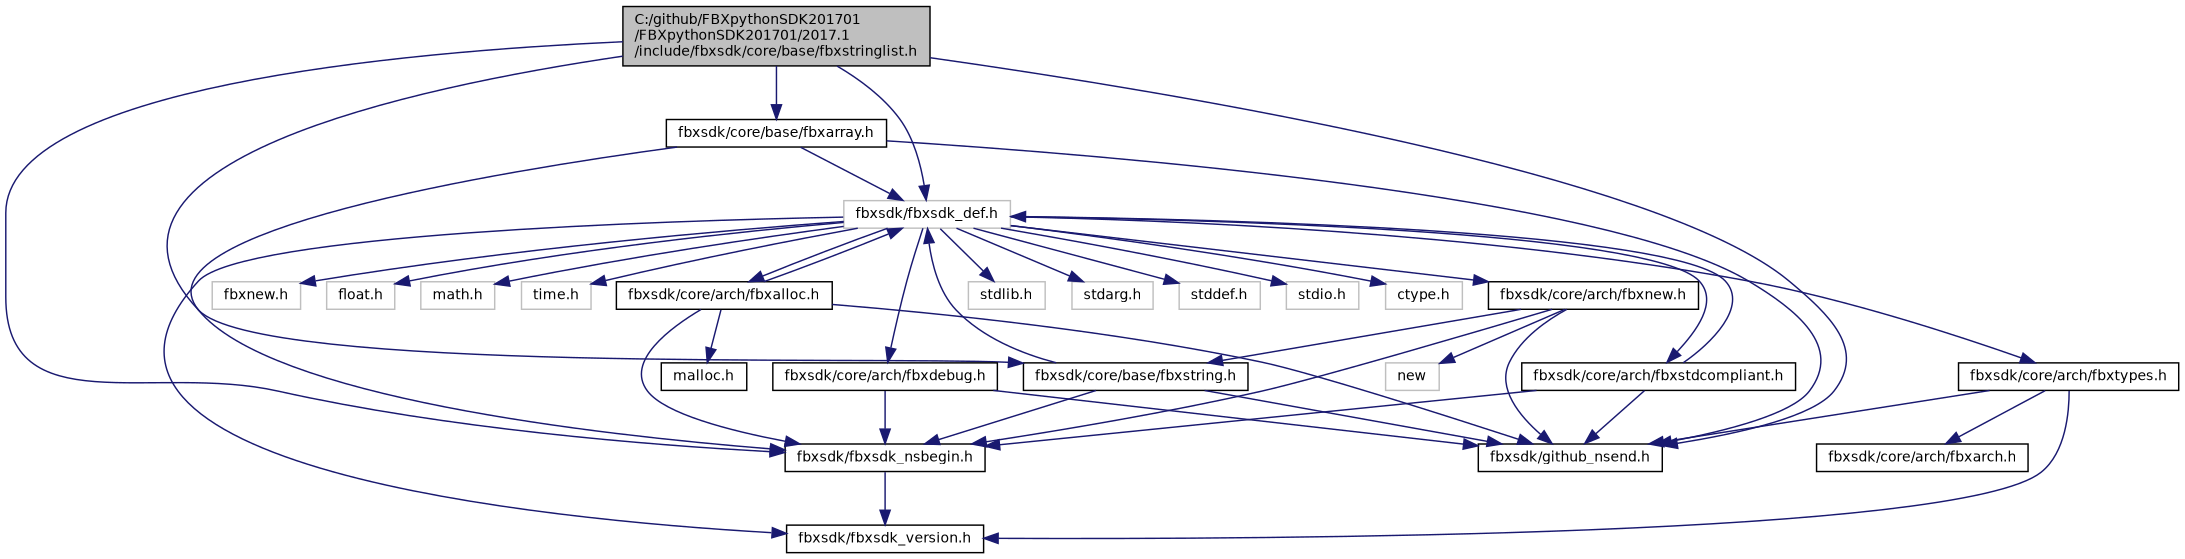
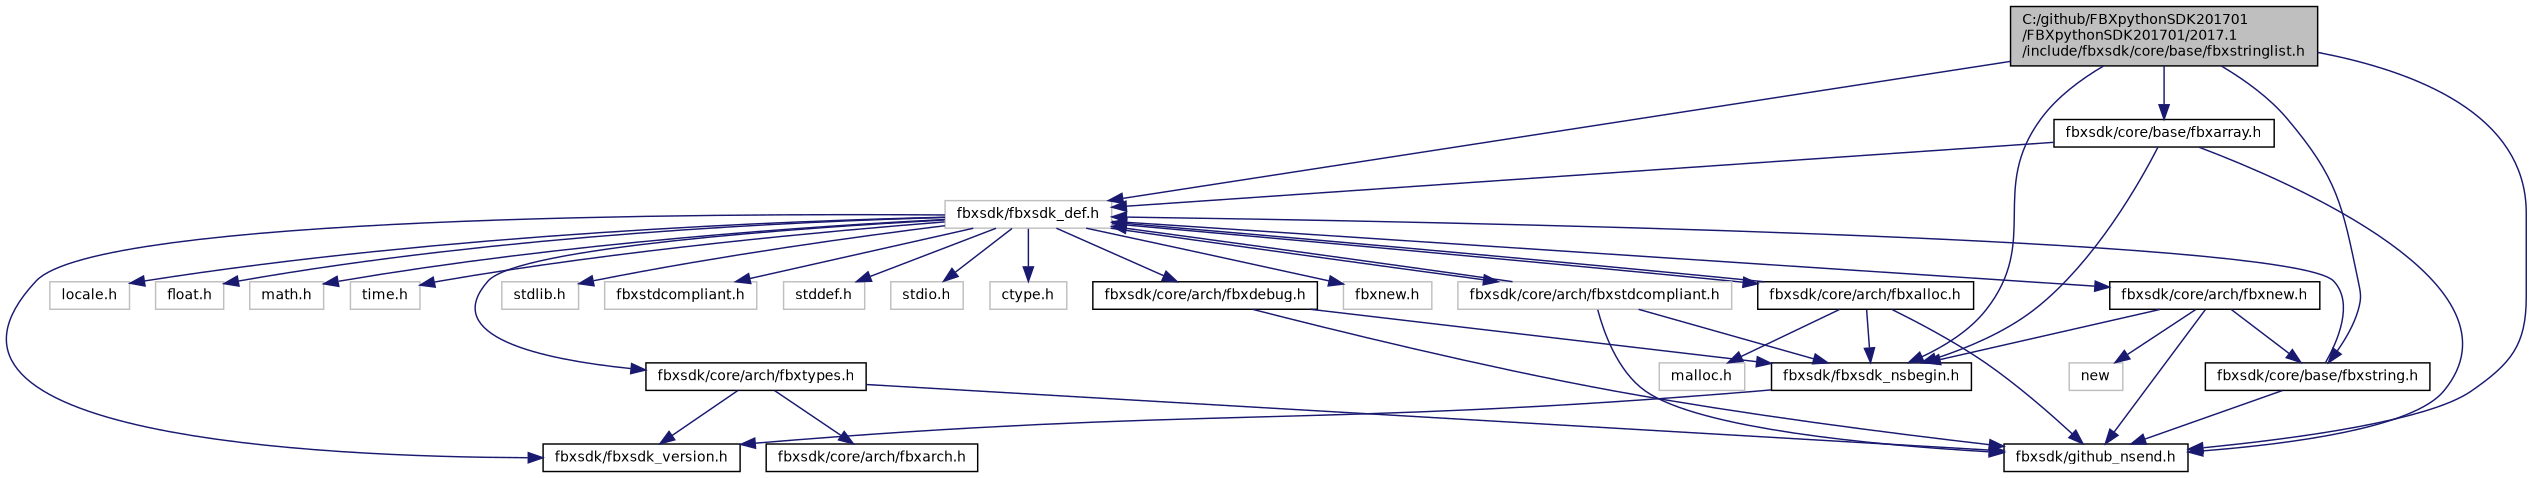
node "locale.h": added
node "stdarg.h": label "stdarg.h" -> "fbxstdcompliant.h"
node "malloc.h": color black -> grey75
node "fbxsdk/core/arch/fbxstdcompliant.h": color black -> grey75
edge "fbxsdk/core/base/fbxstring.h" -> "fbxsdk/fbxsdk_nsbegin.h": removed
